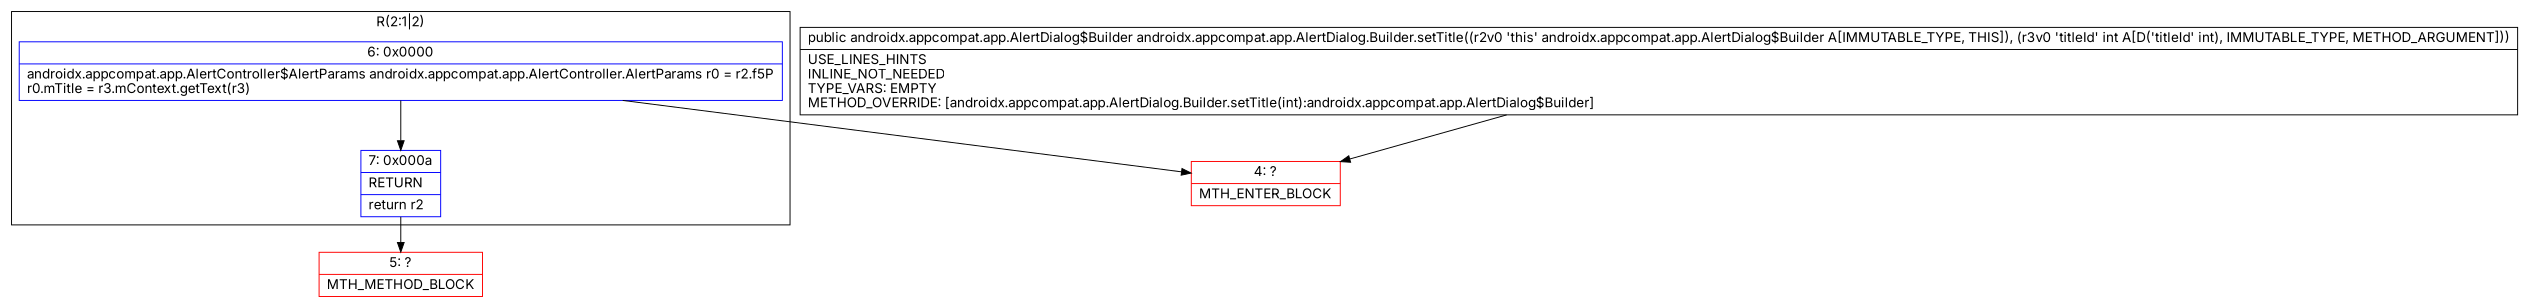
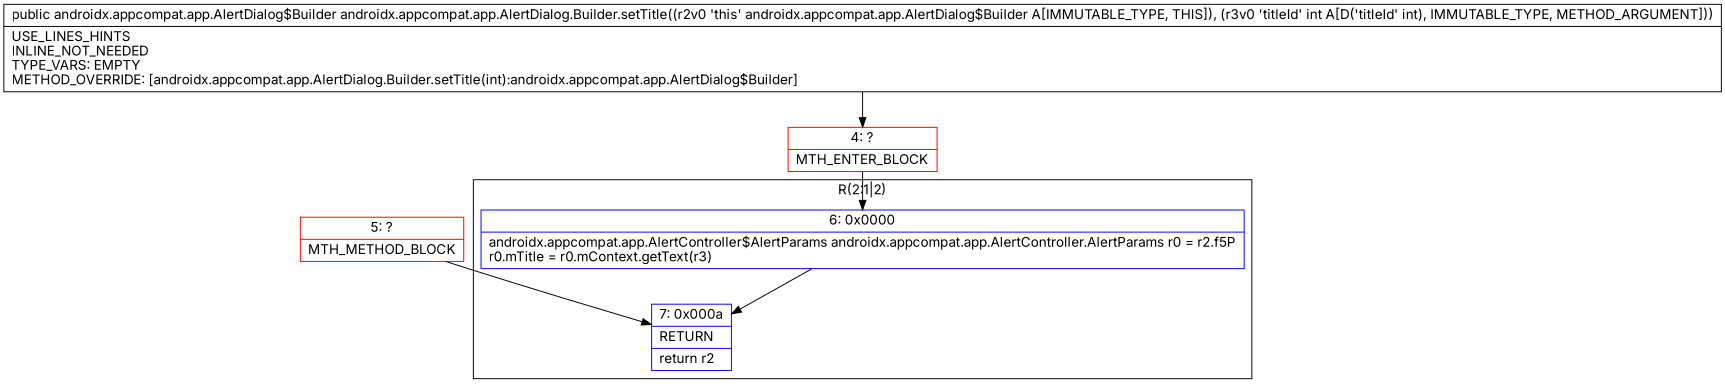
node "6: 0x0000": text "r0.mTitle = r3.mContext.getText(r3)" -> "r0.mTitle = r0.mContext.getText(r3)"
edge "6: 0x0000" -> "4: ?": reversed
edge "7: 0x000a" -> "5: ?": reversed
